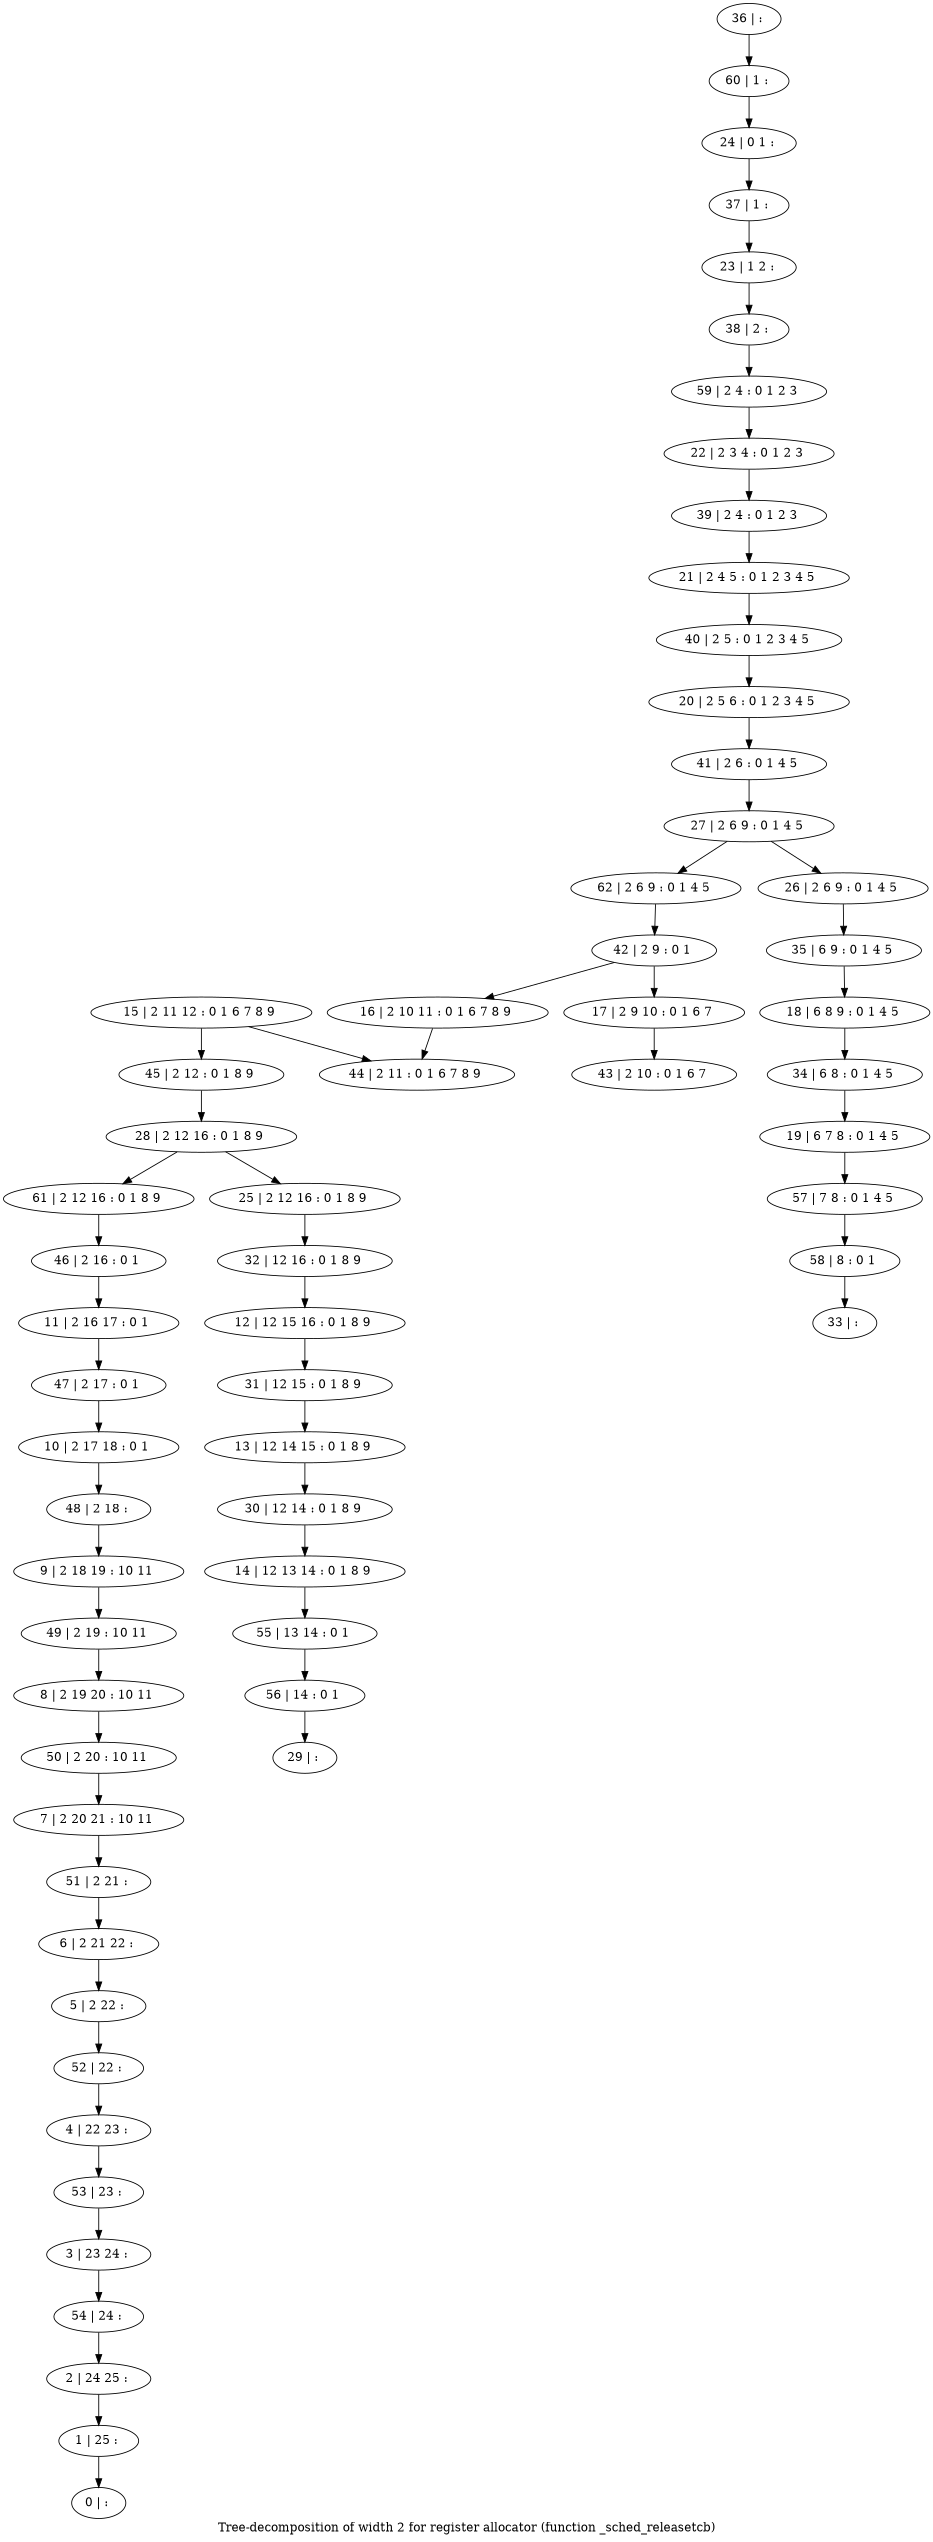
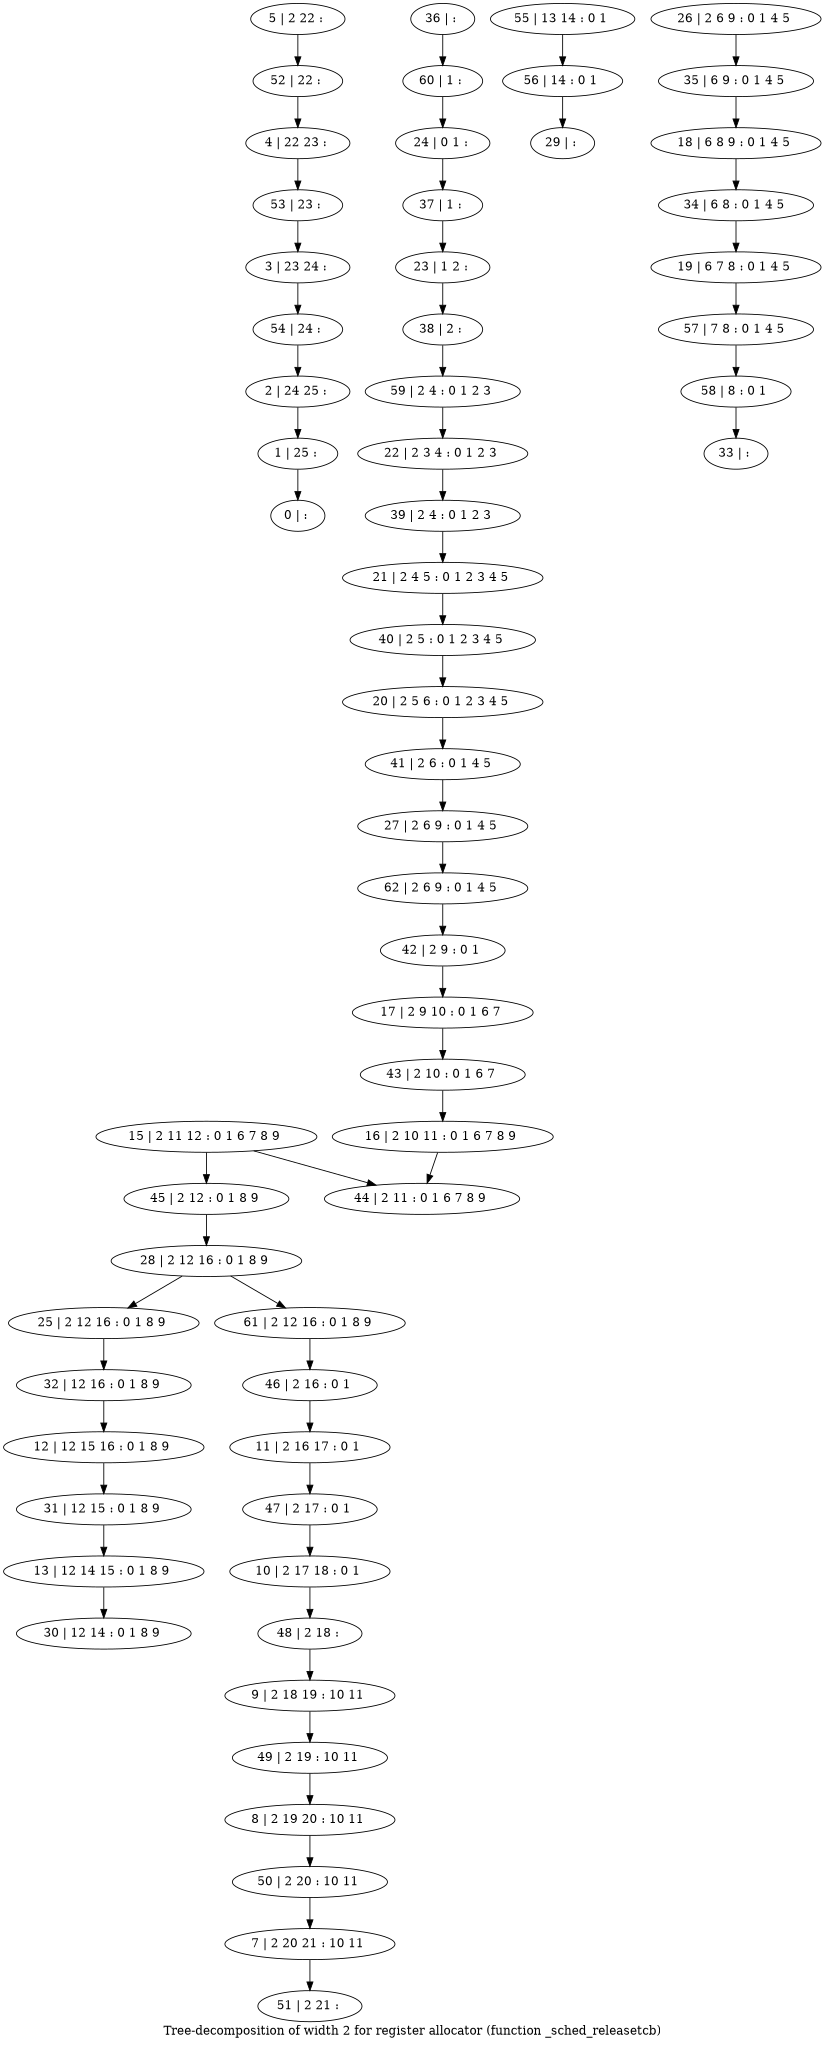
edge "27 | 2 6 9 : 0 1 4 5" -> "26 | 2 6 9 : 0 1 4 5": removed
edge "42 | 2 9 : 0 1" -> "16 | 2 10 11 : 0 1 6 7 8 9": now "43 | 2 10 : 0 1 6 7" -> "16 | 2 10 11 : 0 1 6 7 8 9"
node "14 | 12 13 14 : 0 1 8 9": removed
node "6 | 2 21 22 :": removed
